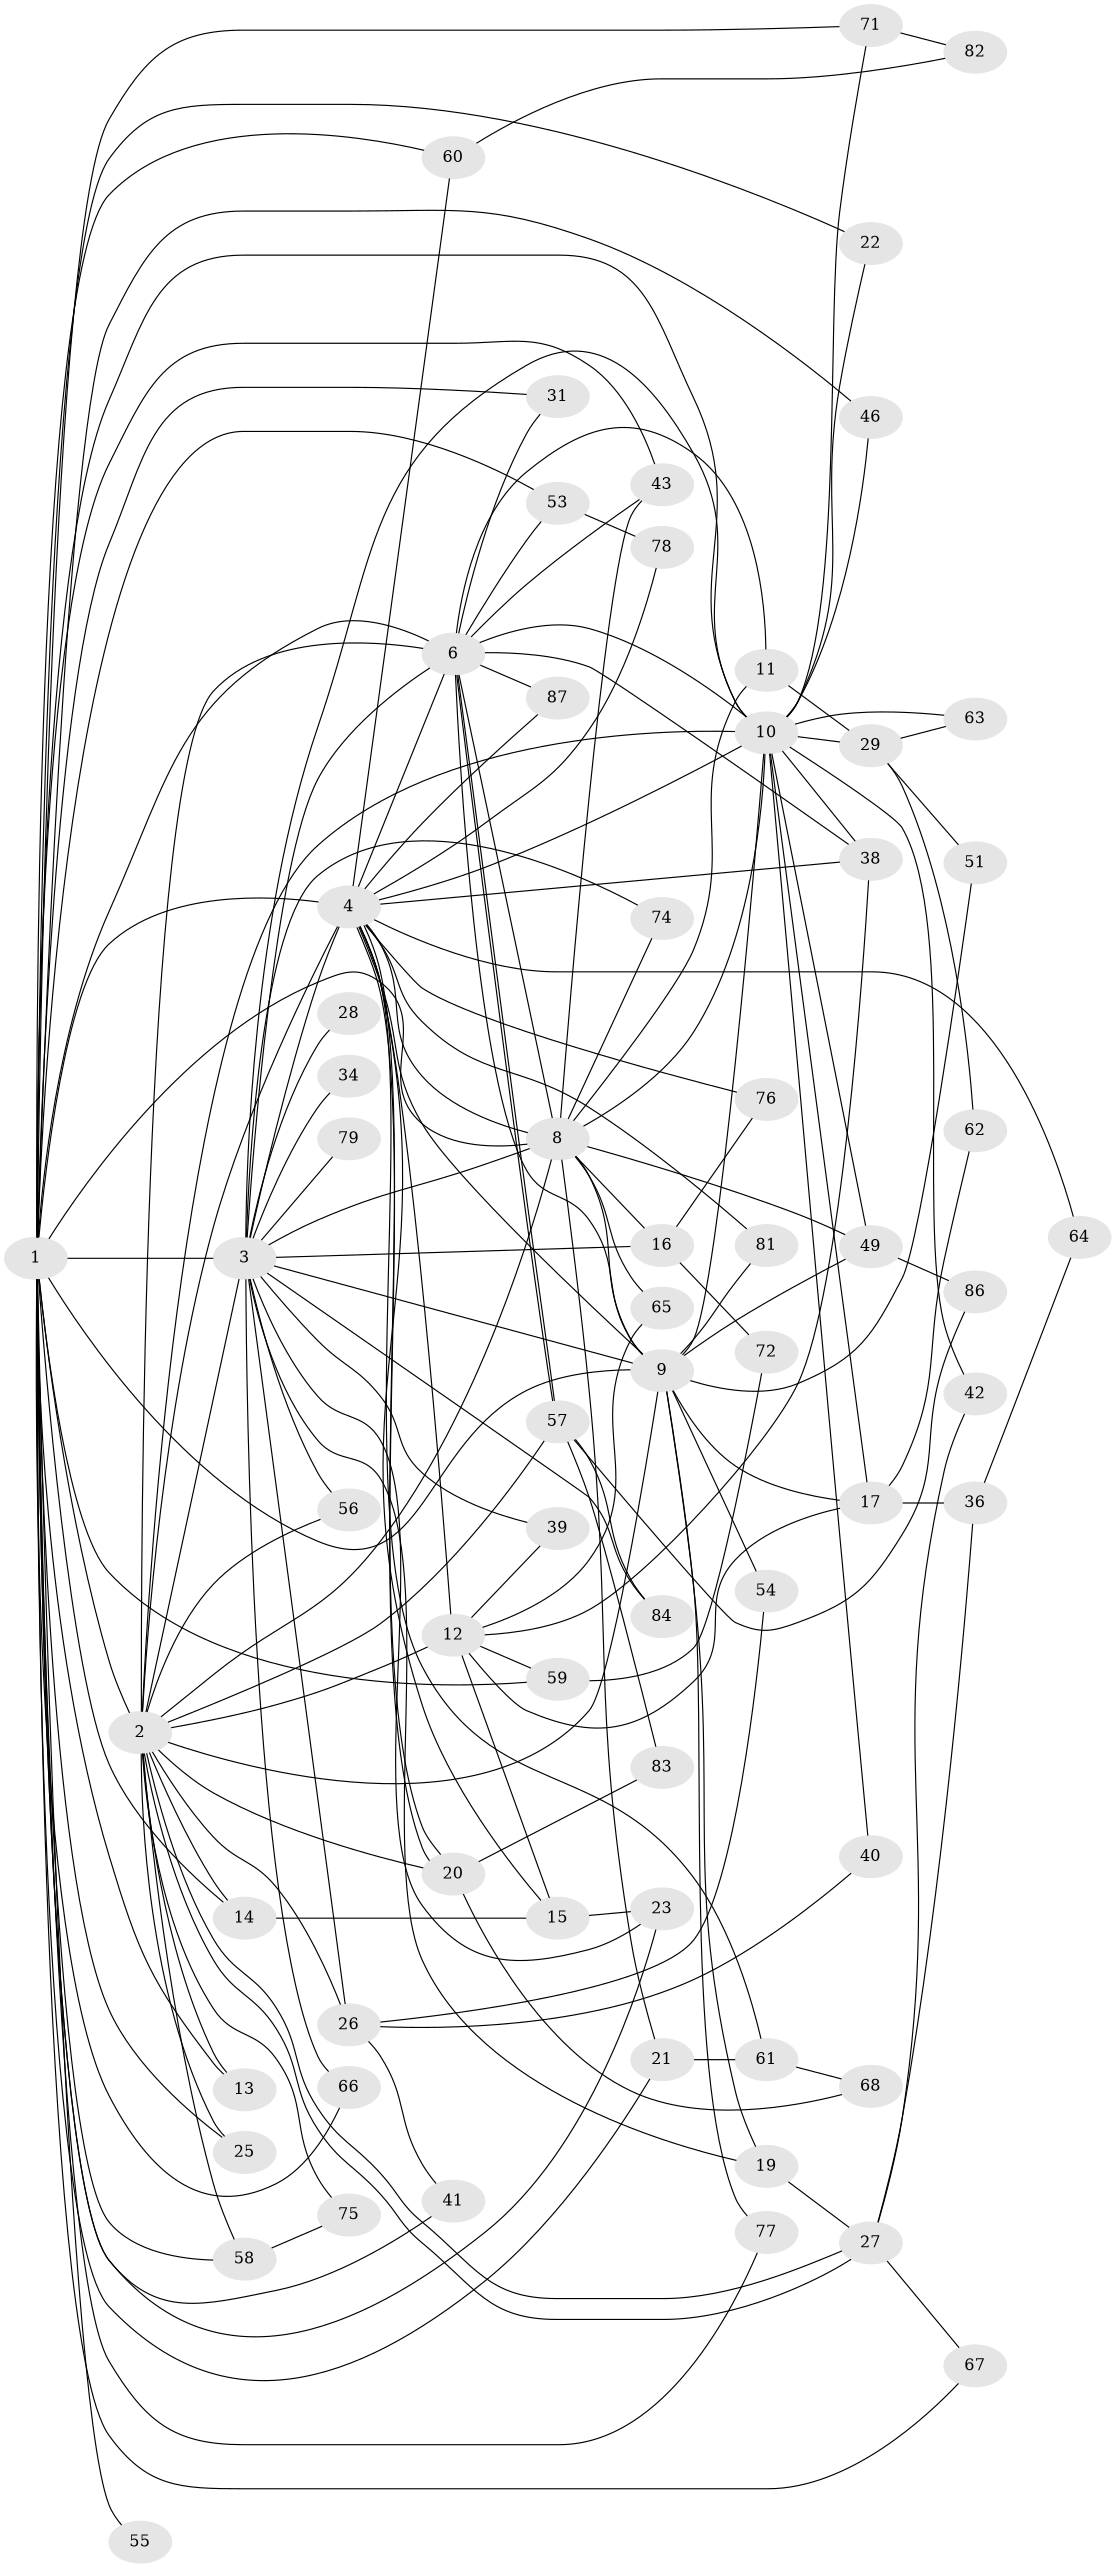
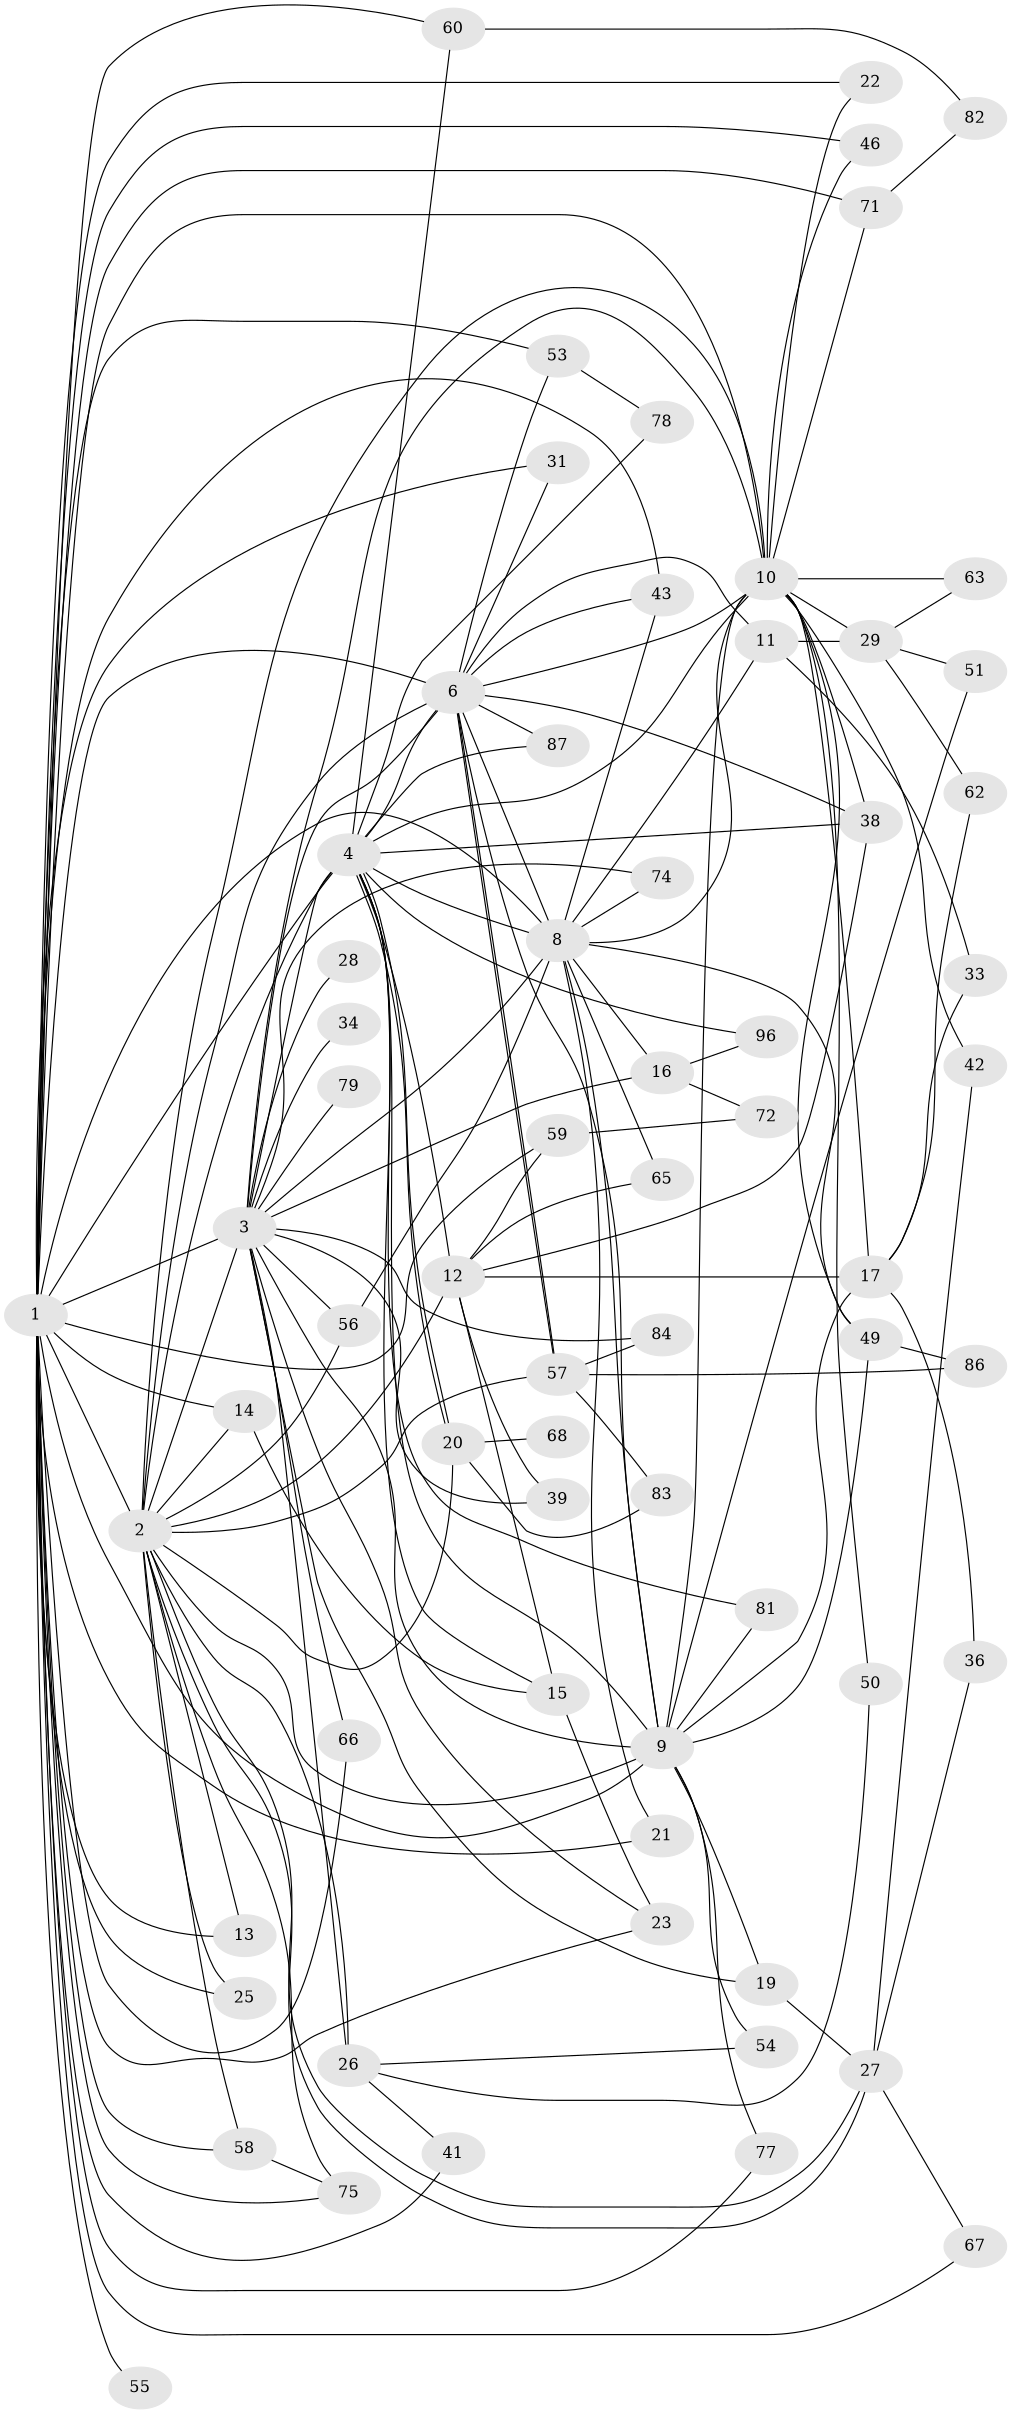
node "33": added
node "76": label "76" -> "96"
node "64": removed
edge "8" -- "2": now "8" -- "56"
node "40": label "40" -> "50"
node "61": removed
edge "1" -- "75": added
